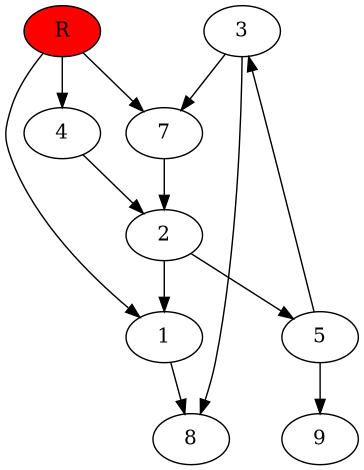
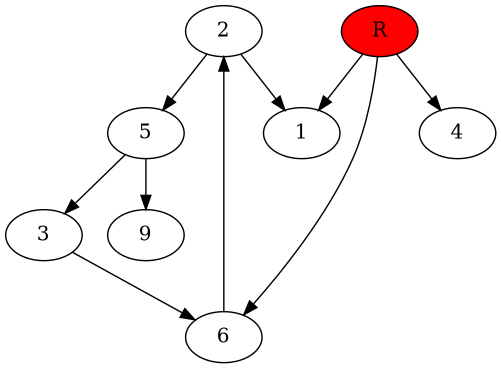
node "7": label "7" -> "6"
edge "4" -> "2": removed
node "8": removed
